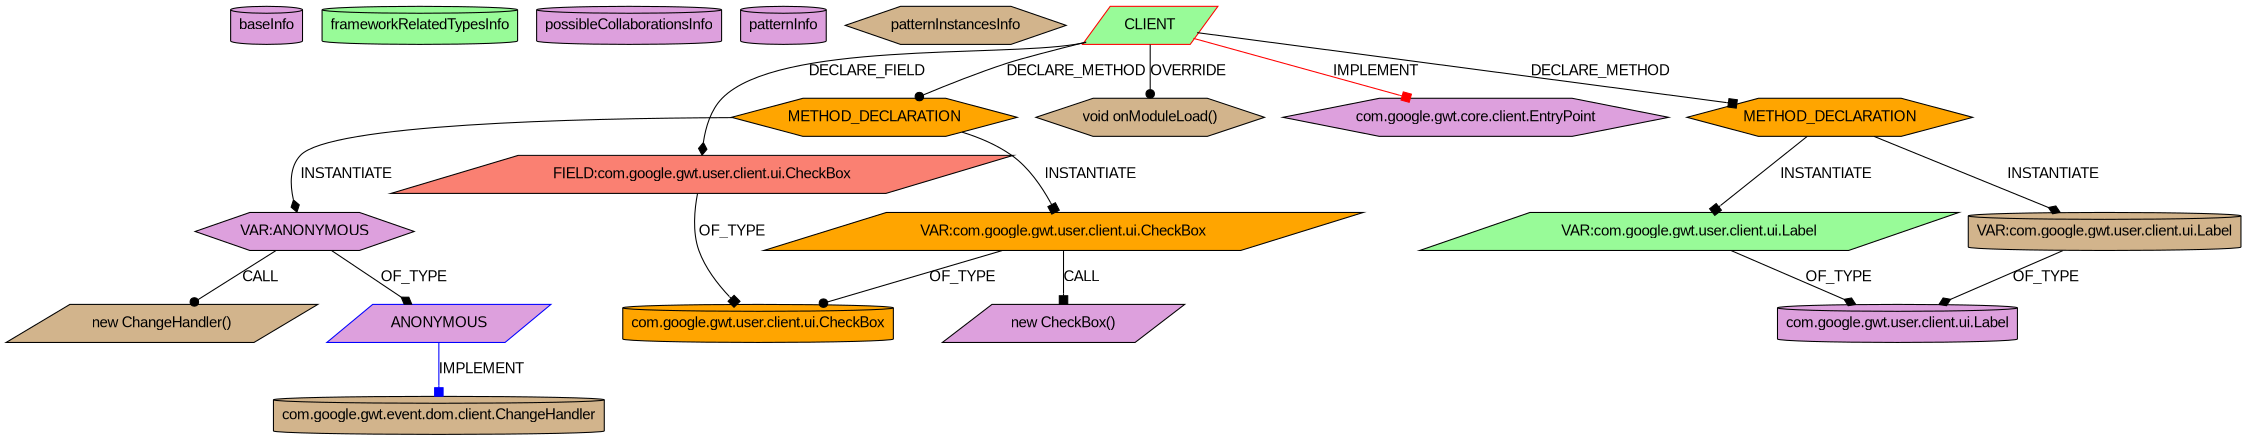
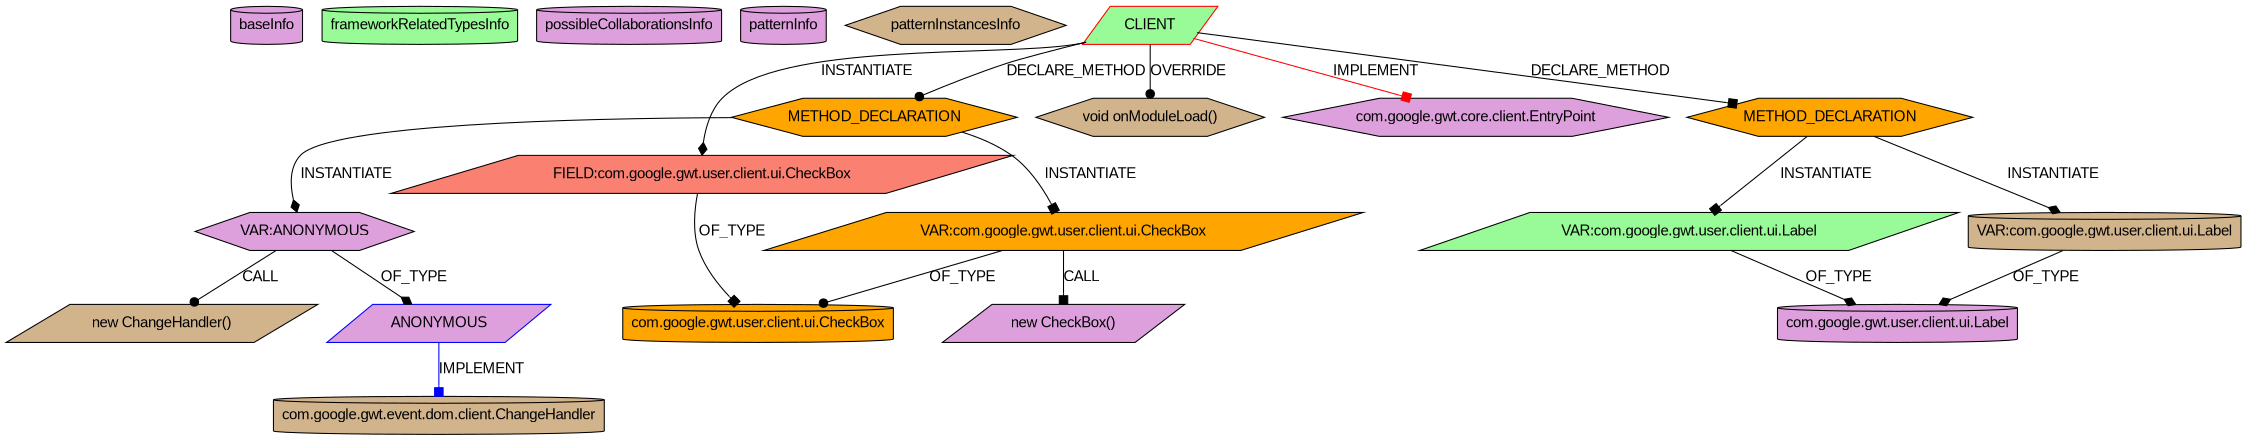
edge "CLIENT" -> "FIELD:com.google.gwt.user.client.ui.CheckBox": label "DECLARE_FIELD" -> "INSTANTIATE"
